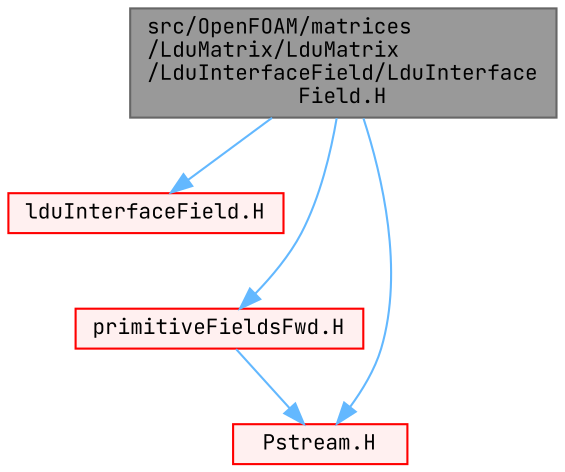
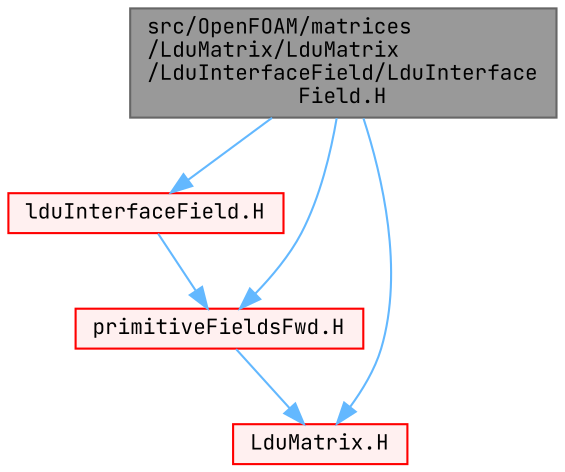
edge "lduInterfaceField.H" -> "primitiveFieldsFwd.H": added
node "Pstream.H": label "Pstream.H" -> "LduMatrix.H"
